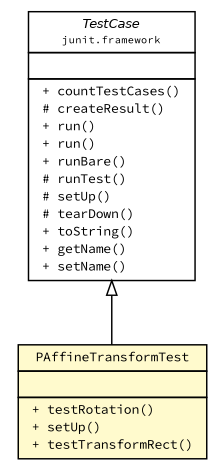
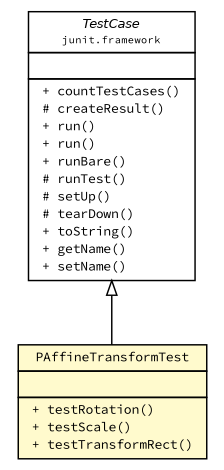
node "PAffineTransformTest": text "+ setUp()" -> "+ testScale()"
